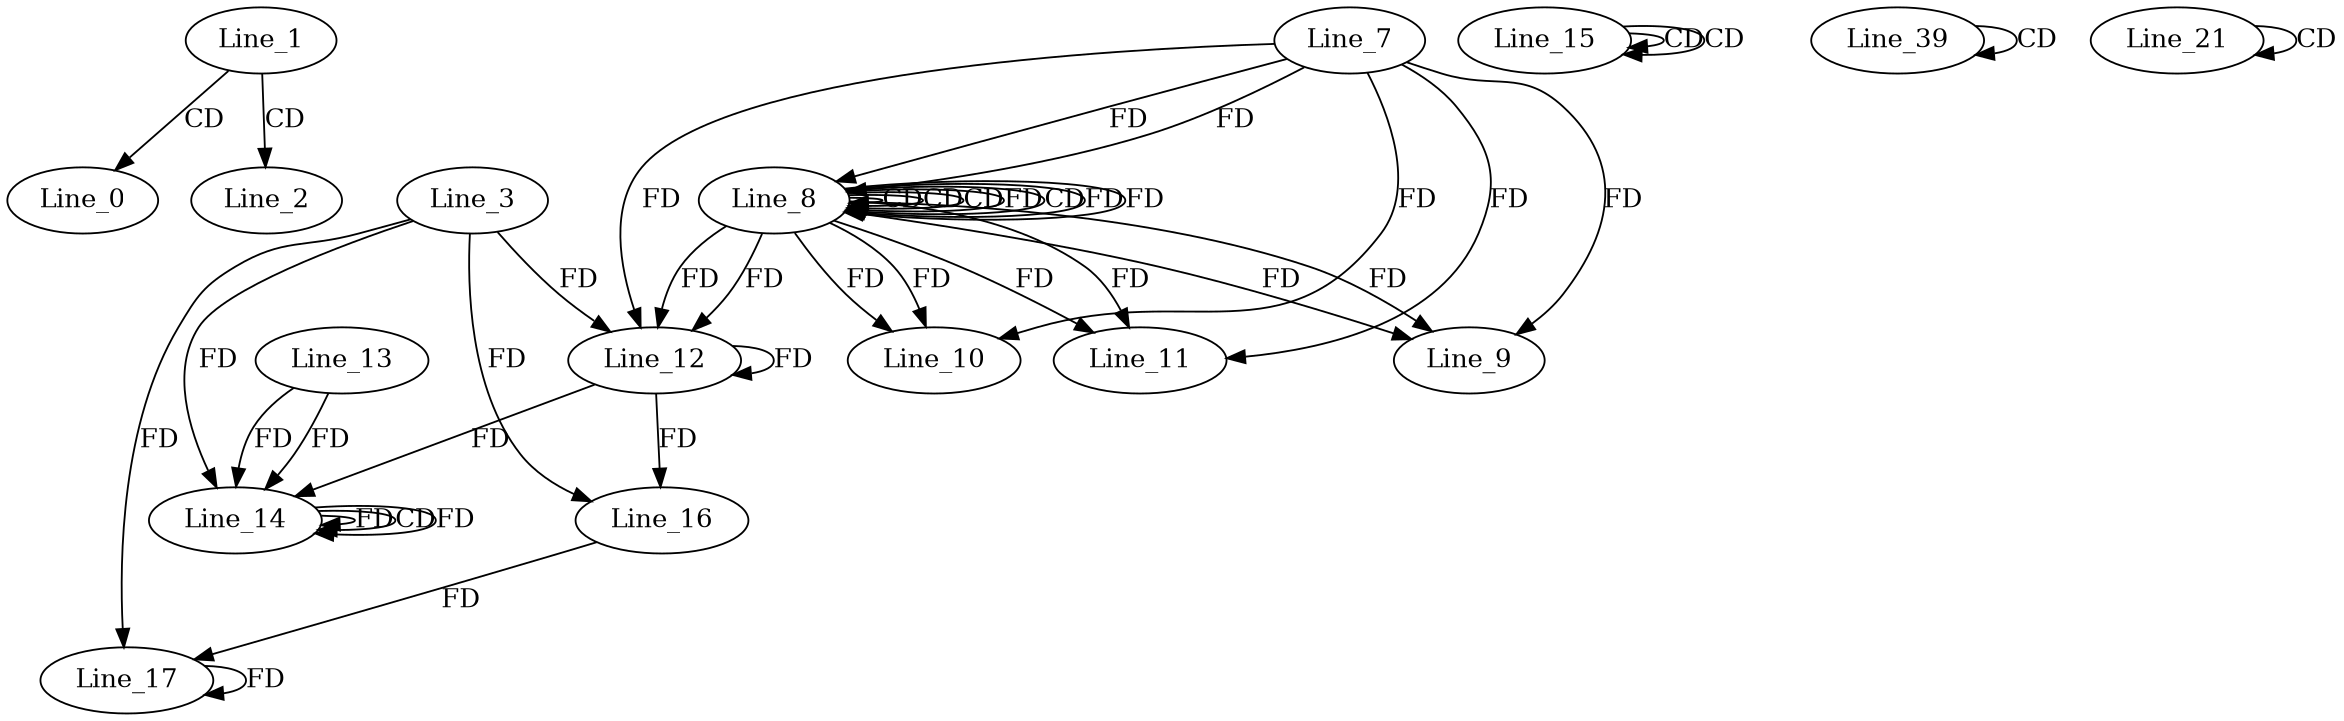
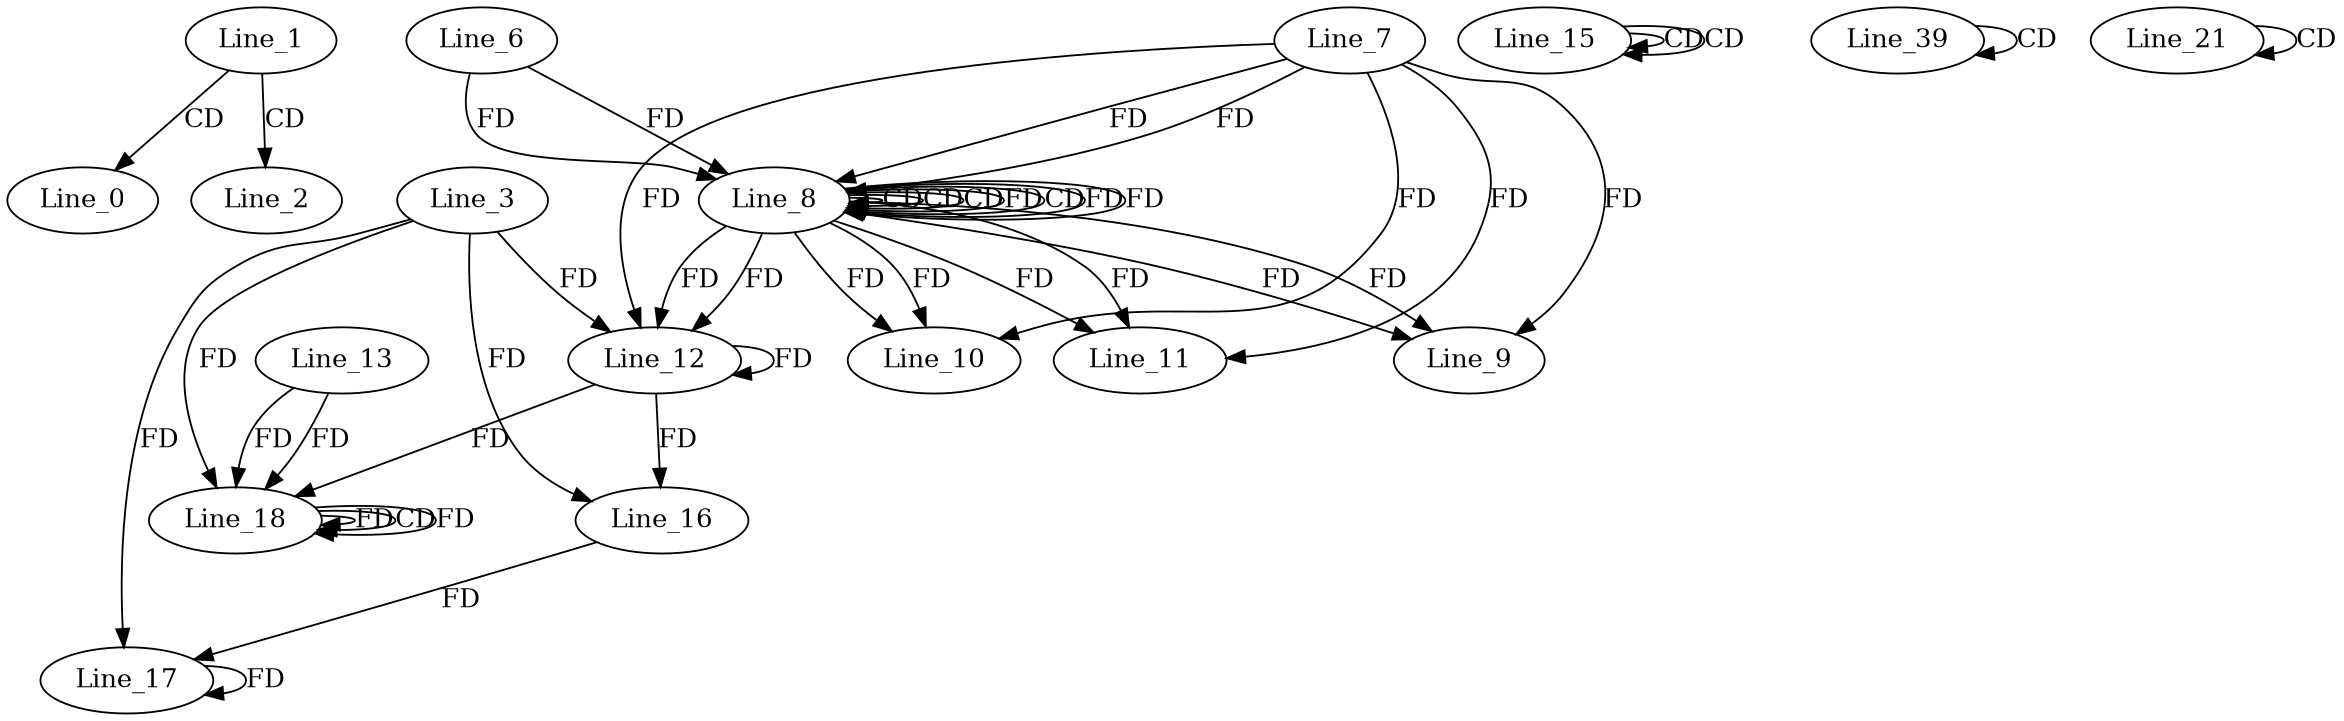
node "Line_6": added
node "Line_14": label "Line_14" -> "Line_18"
